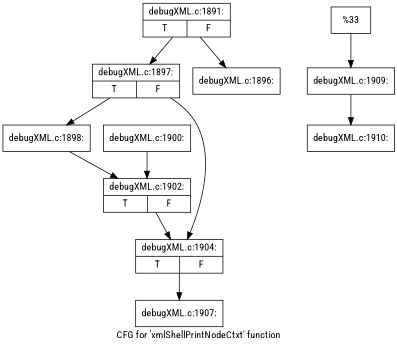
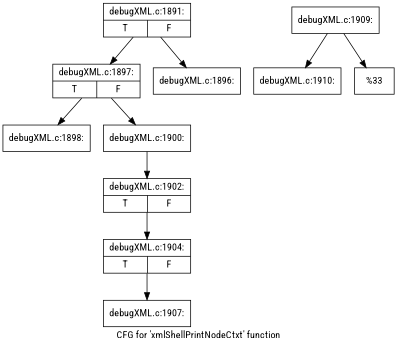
edge "%33" -> "debugXML.c:1909:": reversed
edge "debugXML.c:1897:" -> "debugXML.c:1904:": now "debugXML.c:1897:" -> "debugXML.c:1900:"
edge "debugXML.c:1898:" -> "debugXML.c:1902:": removed
